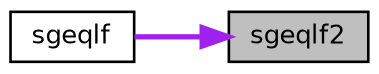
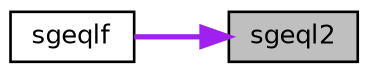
node "sgeqlf2": label "sgeqlf2" -> "sgeql2"
